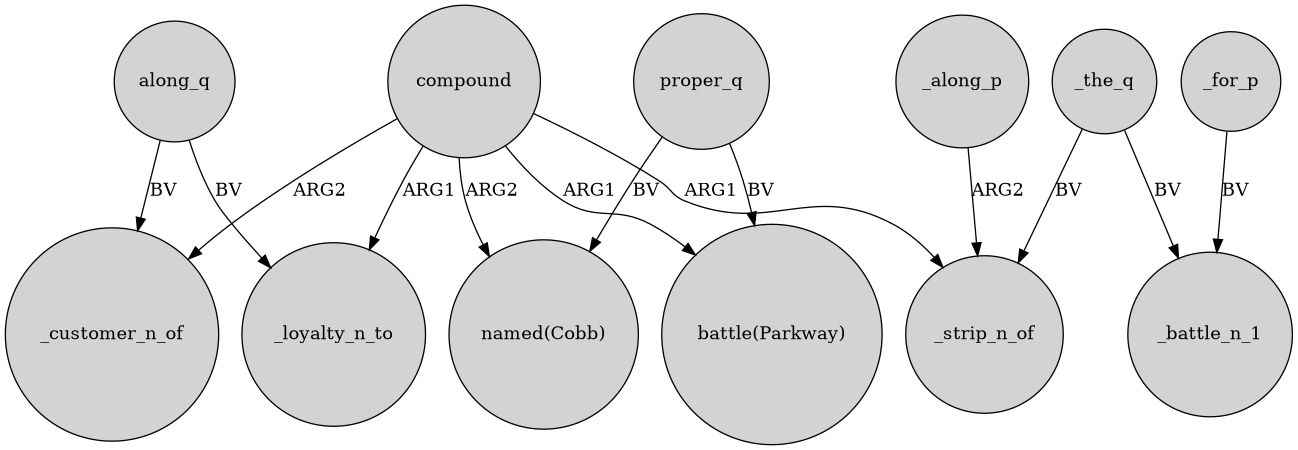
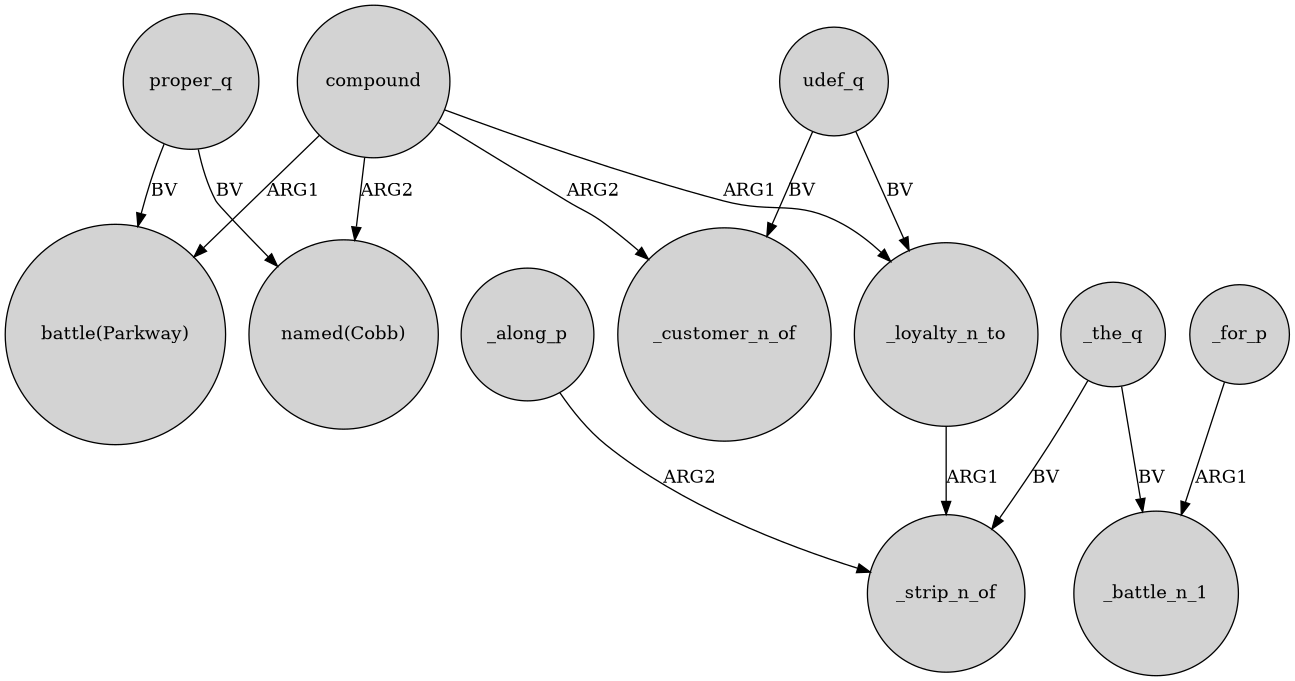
node "along_q": label "along_q" -> "udef_q"
edge "_for_p" -> "_battle_n_1": label "BV" -> "ARG1"
edge "compound" -> "_strip_n_of": now "_loyalty_n_to" -> "_strip_n_of"
